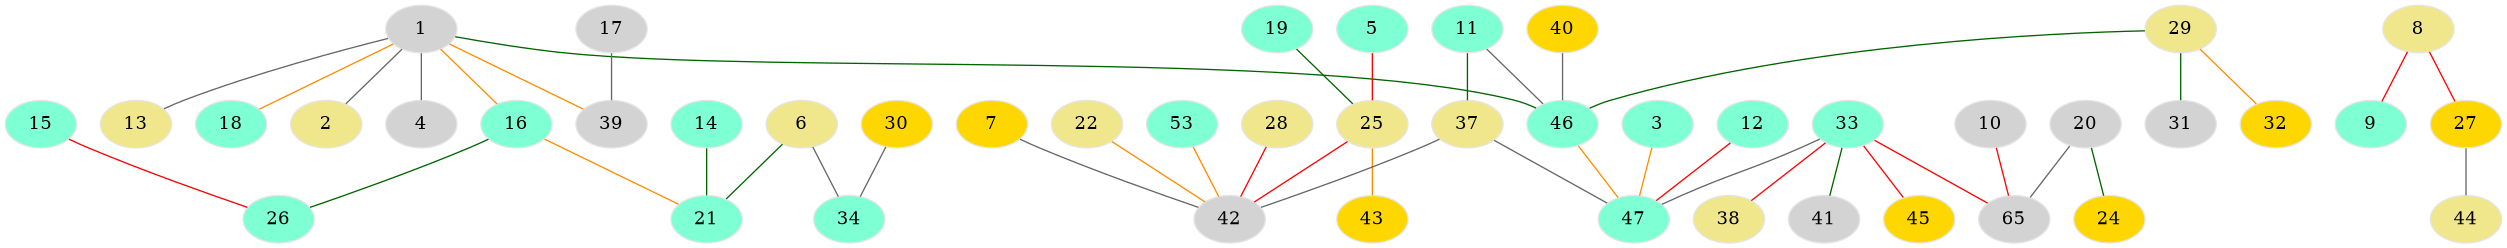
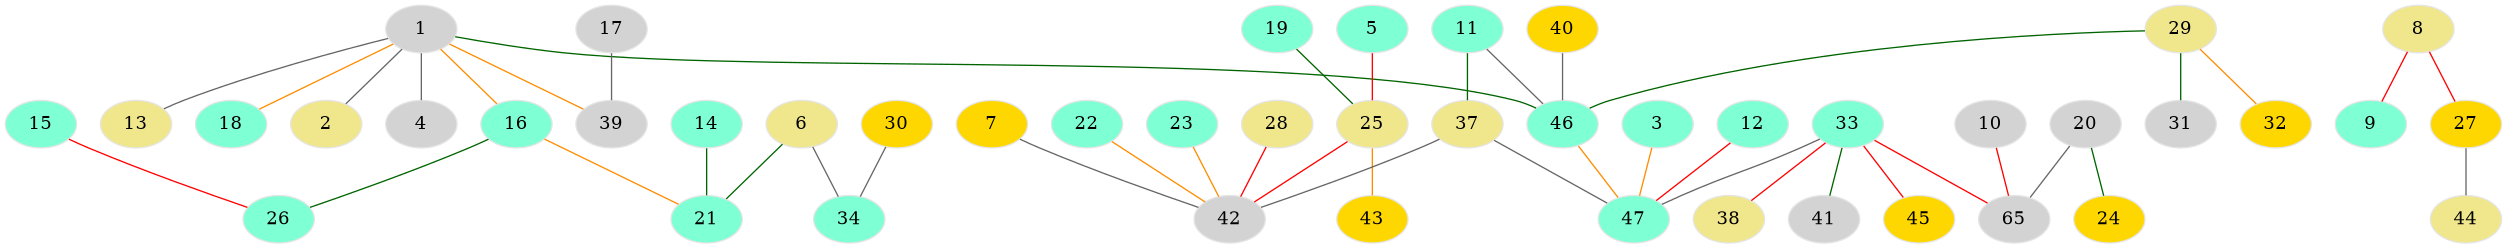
node "22": fillcolor khaki -> aquamarine
node "53": label "53" -> "23"
